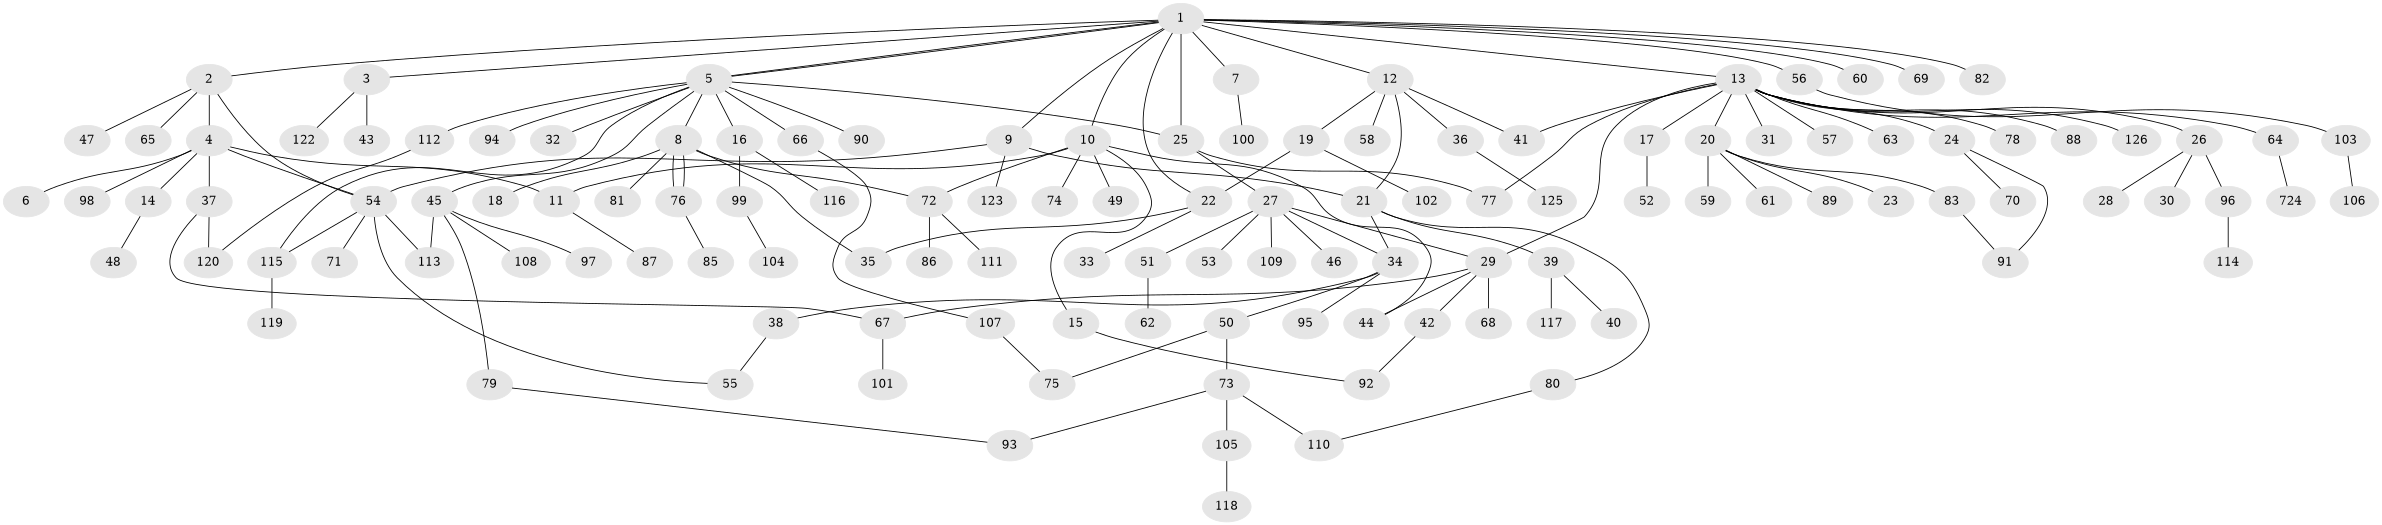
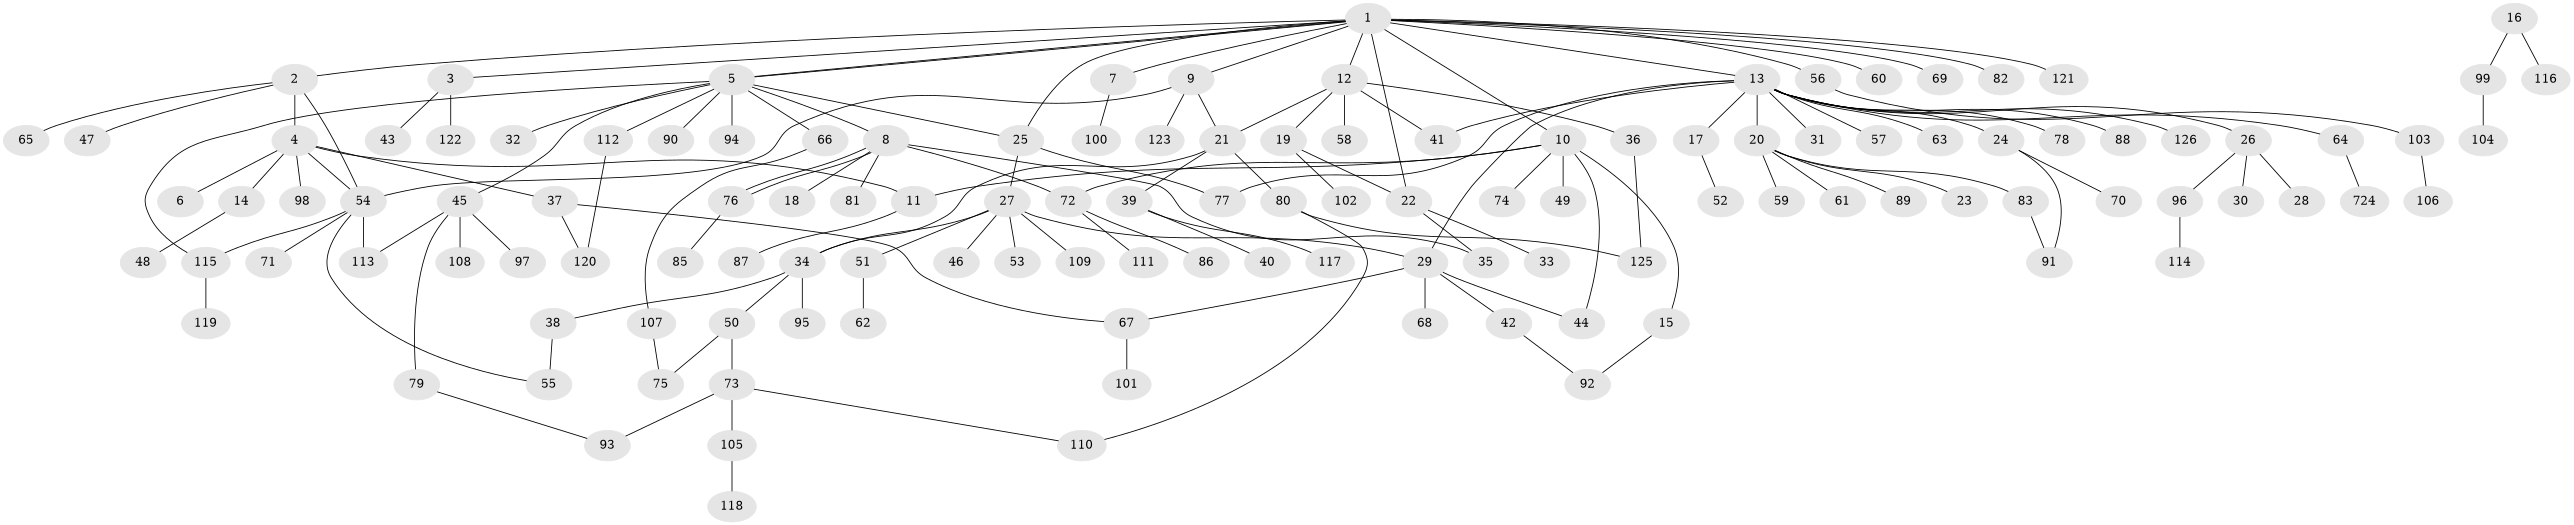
node "121": added
edge "5" -- "16": removed
edge "80" -- "125": added
